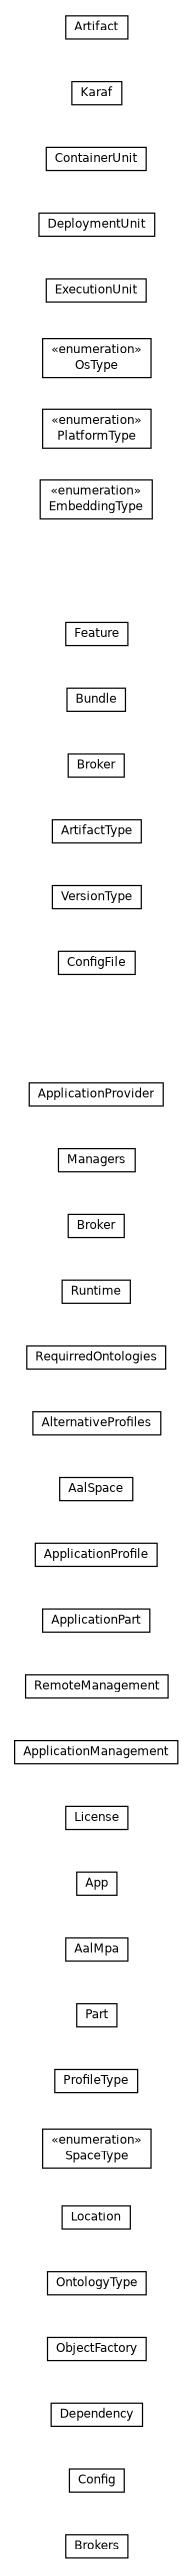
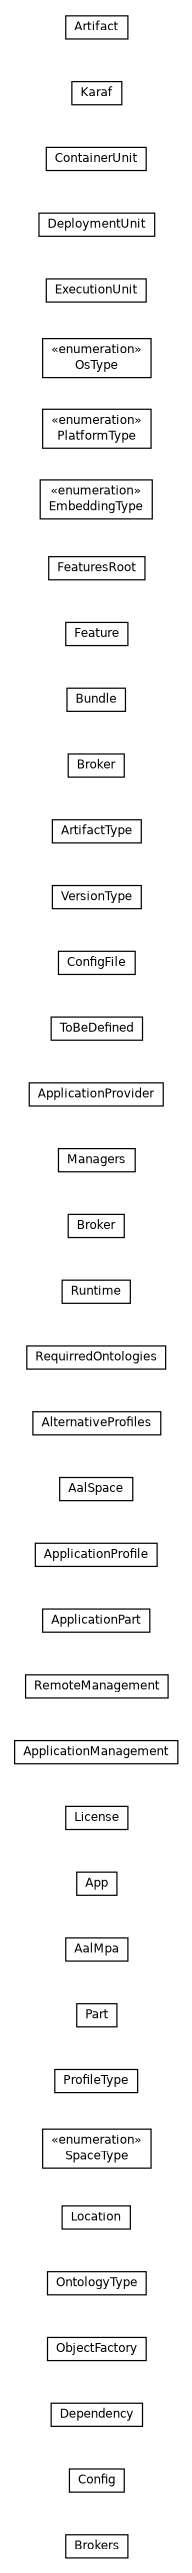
node "FeaturesRoot": added
node "ToBeDefined": added
